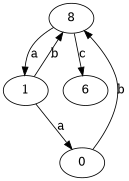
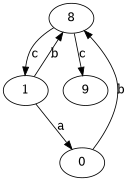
edge "8" -> "1": label "a" -> "c"
node "6": label "6" -> "9"
